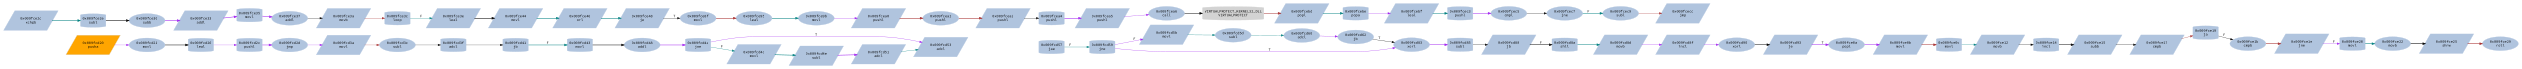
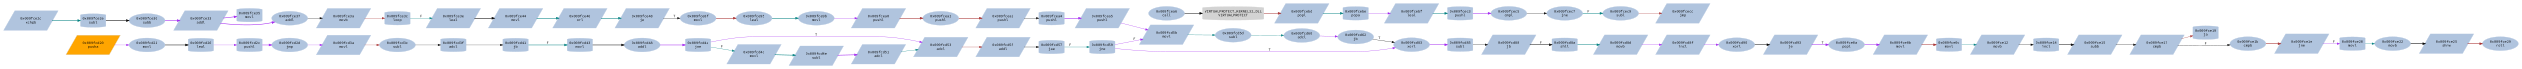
edge "0x009fce35 movl" -> "0x009fce37 addl": now "0x009fce33 addl" -> "0x009fce37 addl"
edge "0x009fcea5 pushl" -> "0x009fcea6 call": now "0x009fcea5 pushl" -> "0x009fcd5b movl"
edge "0x009fce19 ja" -> "0x009fce1b cmpb": now "0x009fce17 cmpb" -> "0x009fce1b cmpb"
edge "0x009fce20 movl" -> "0x009fce22 movb": style bold -> solid
node "0x009fcd55 addl": added
